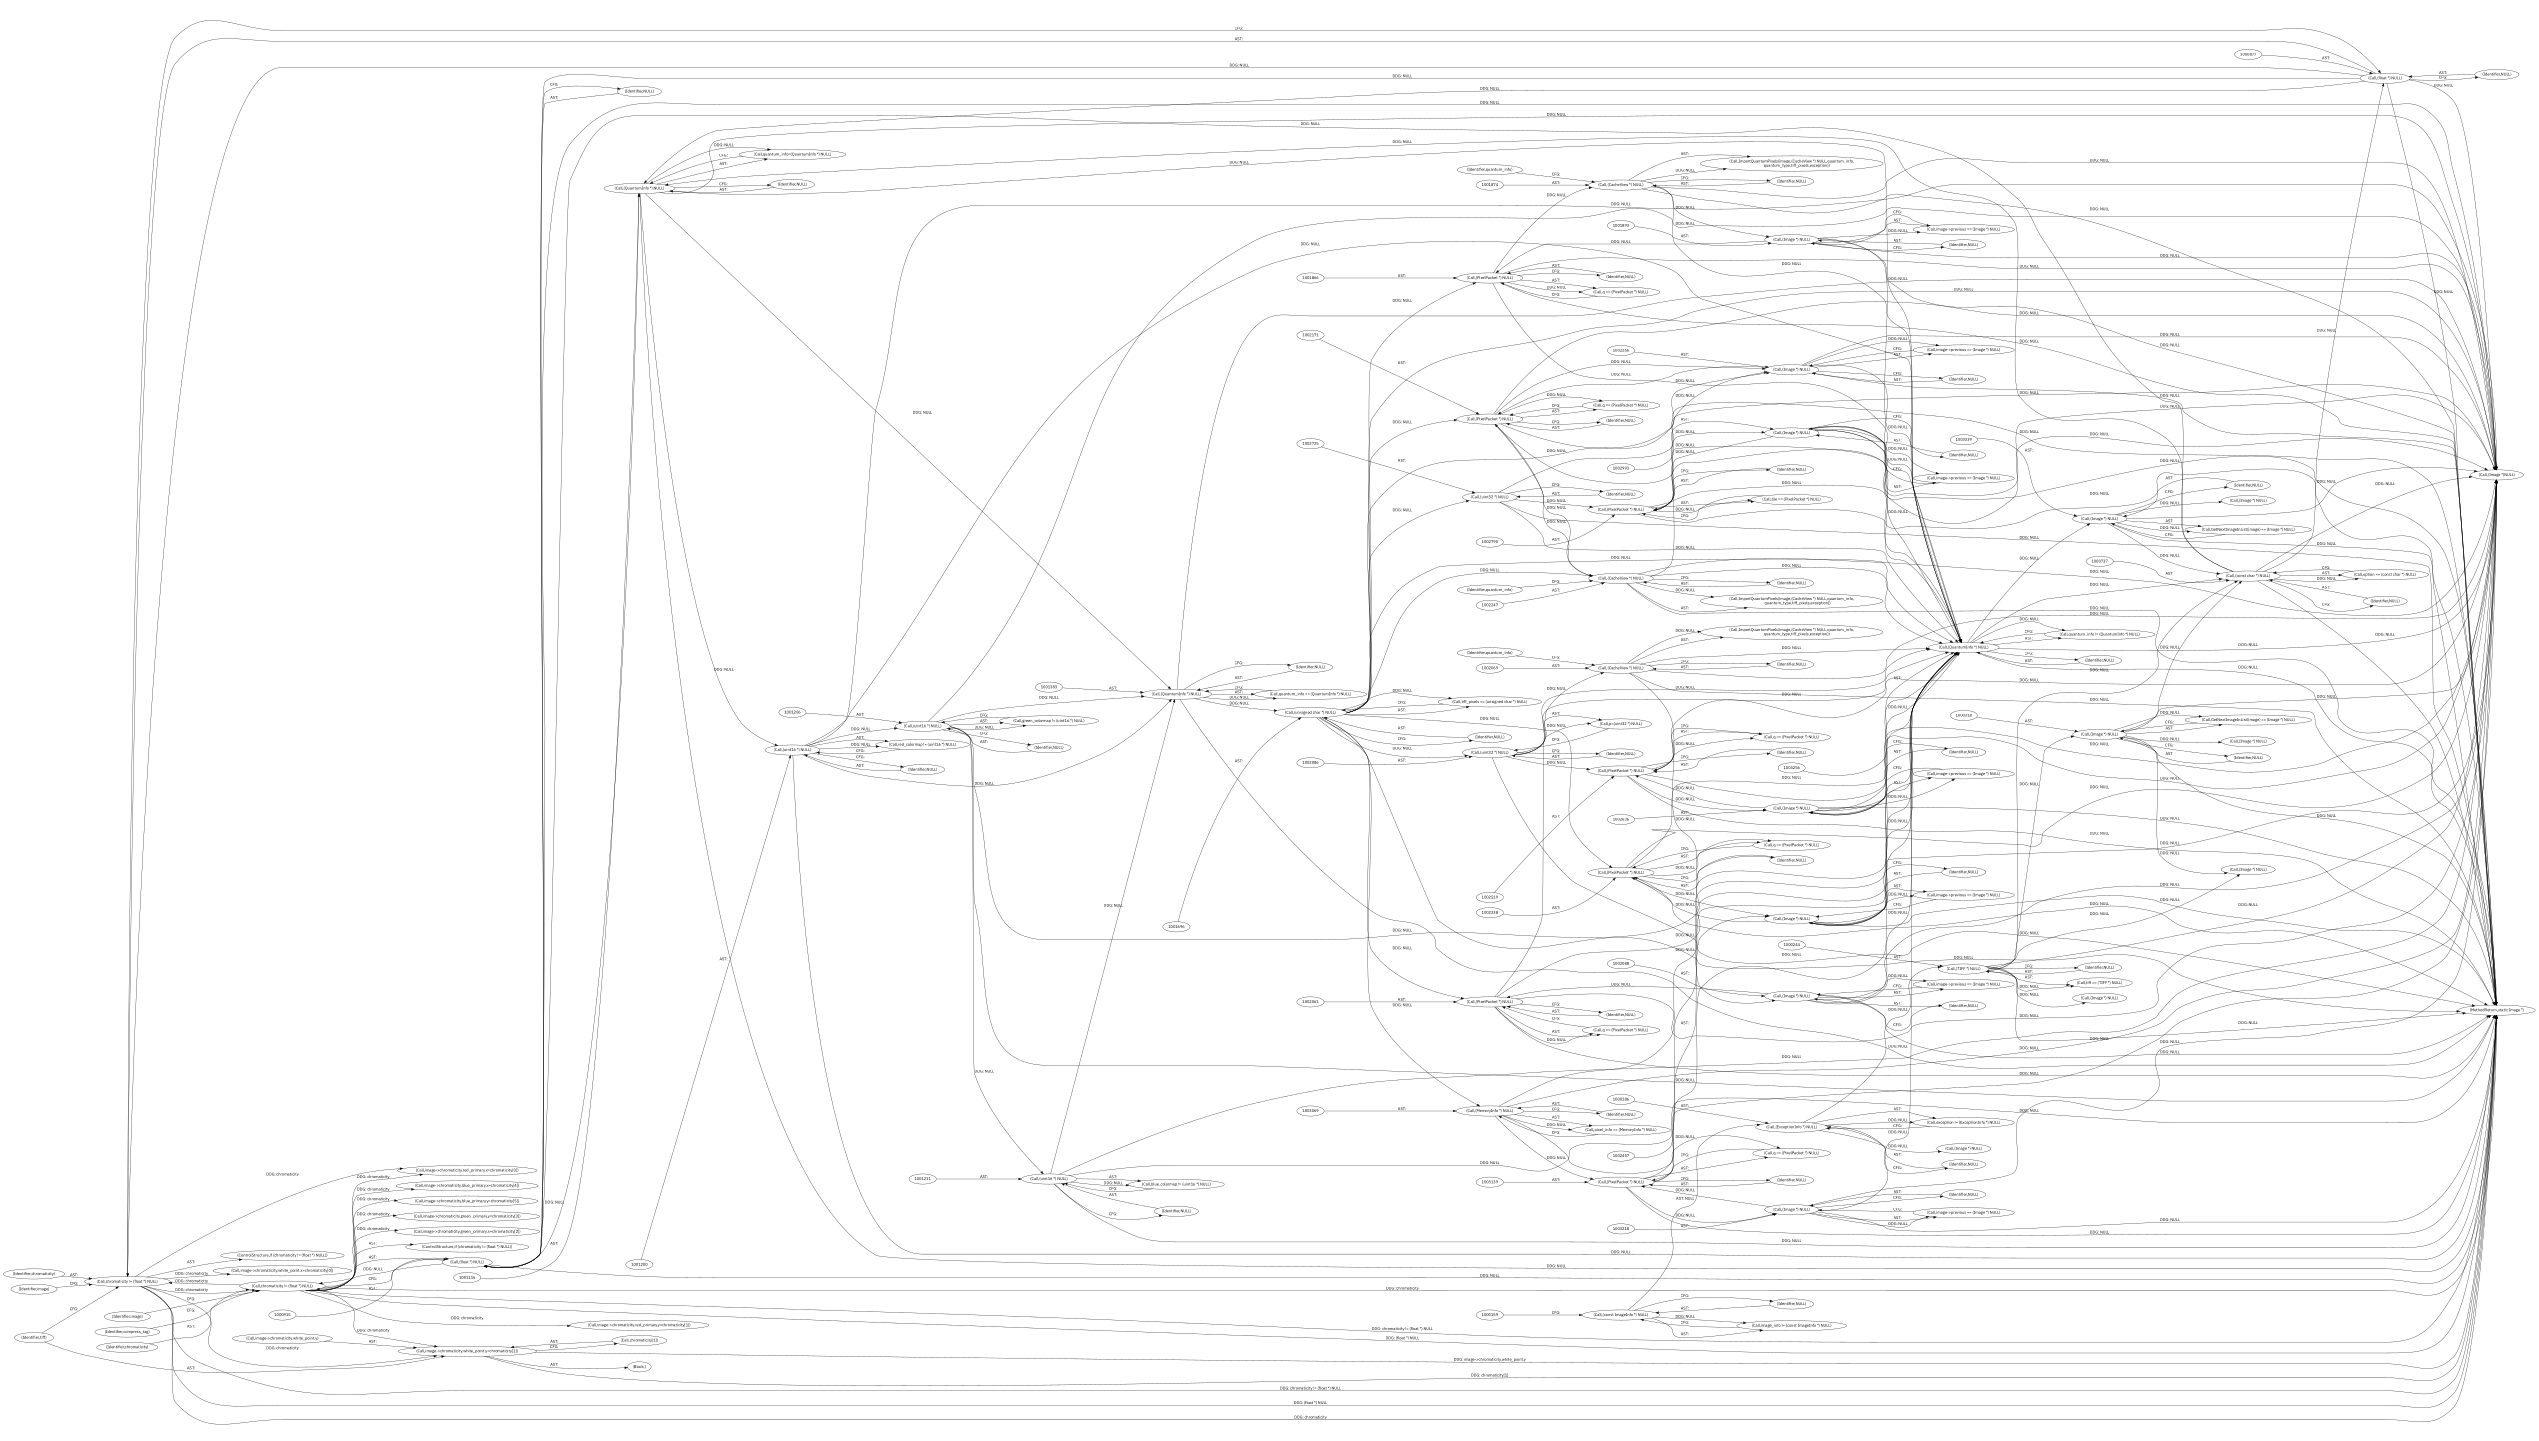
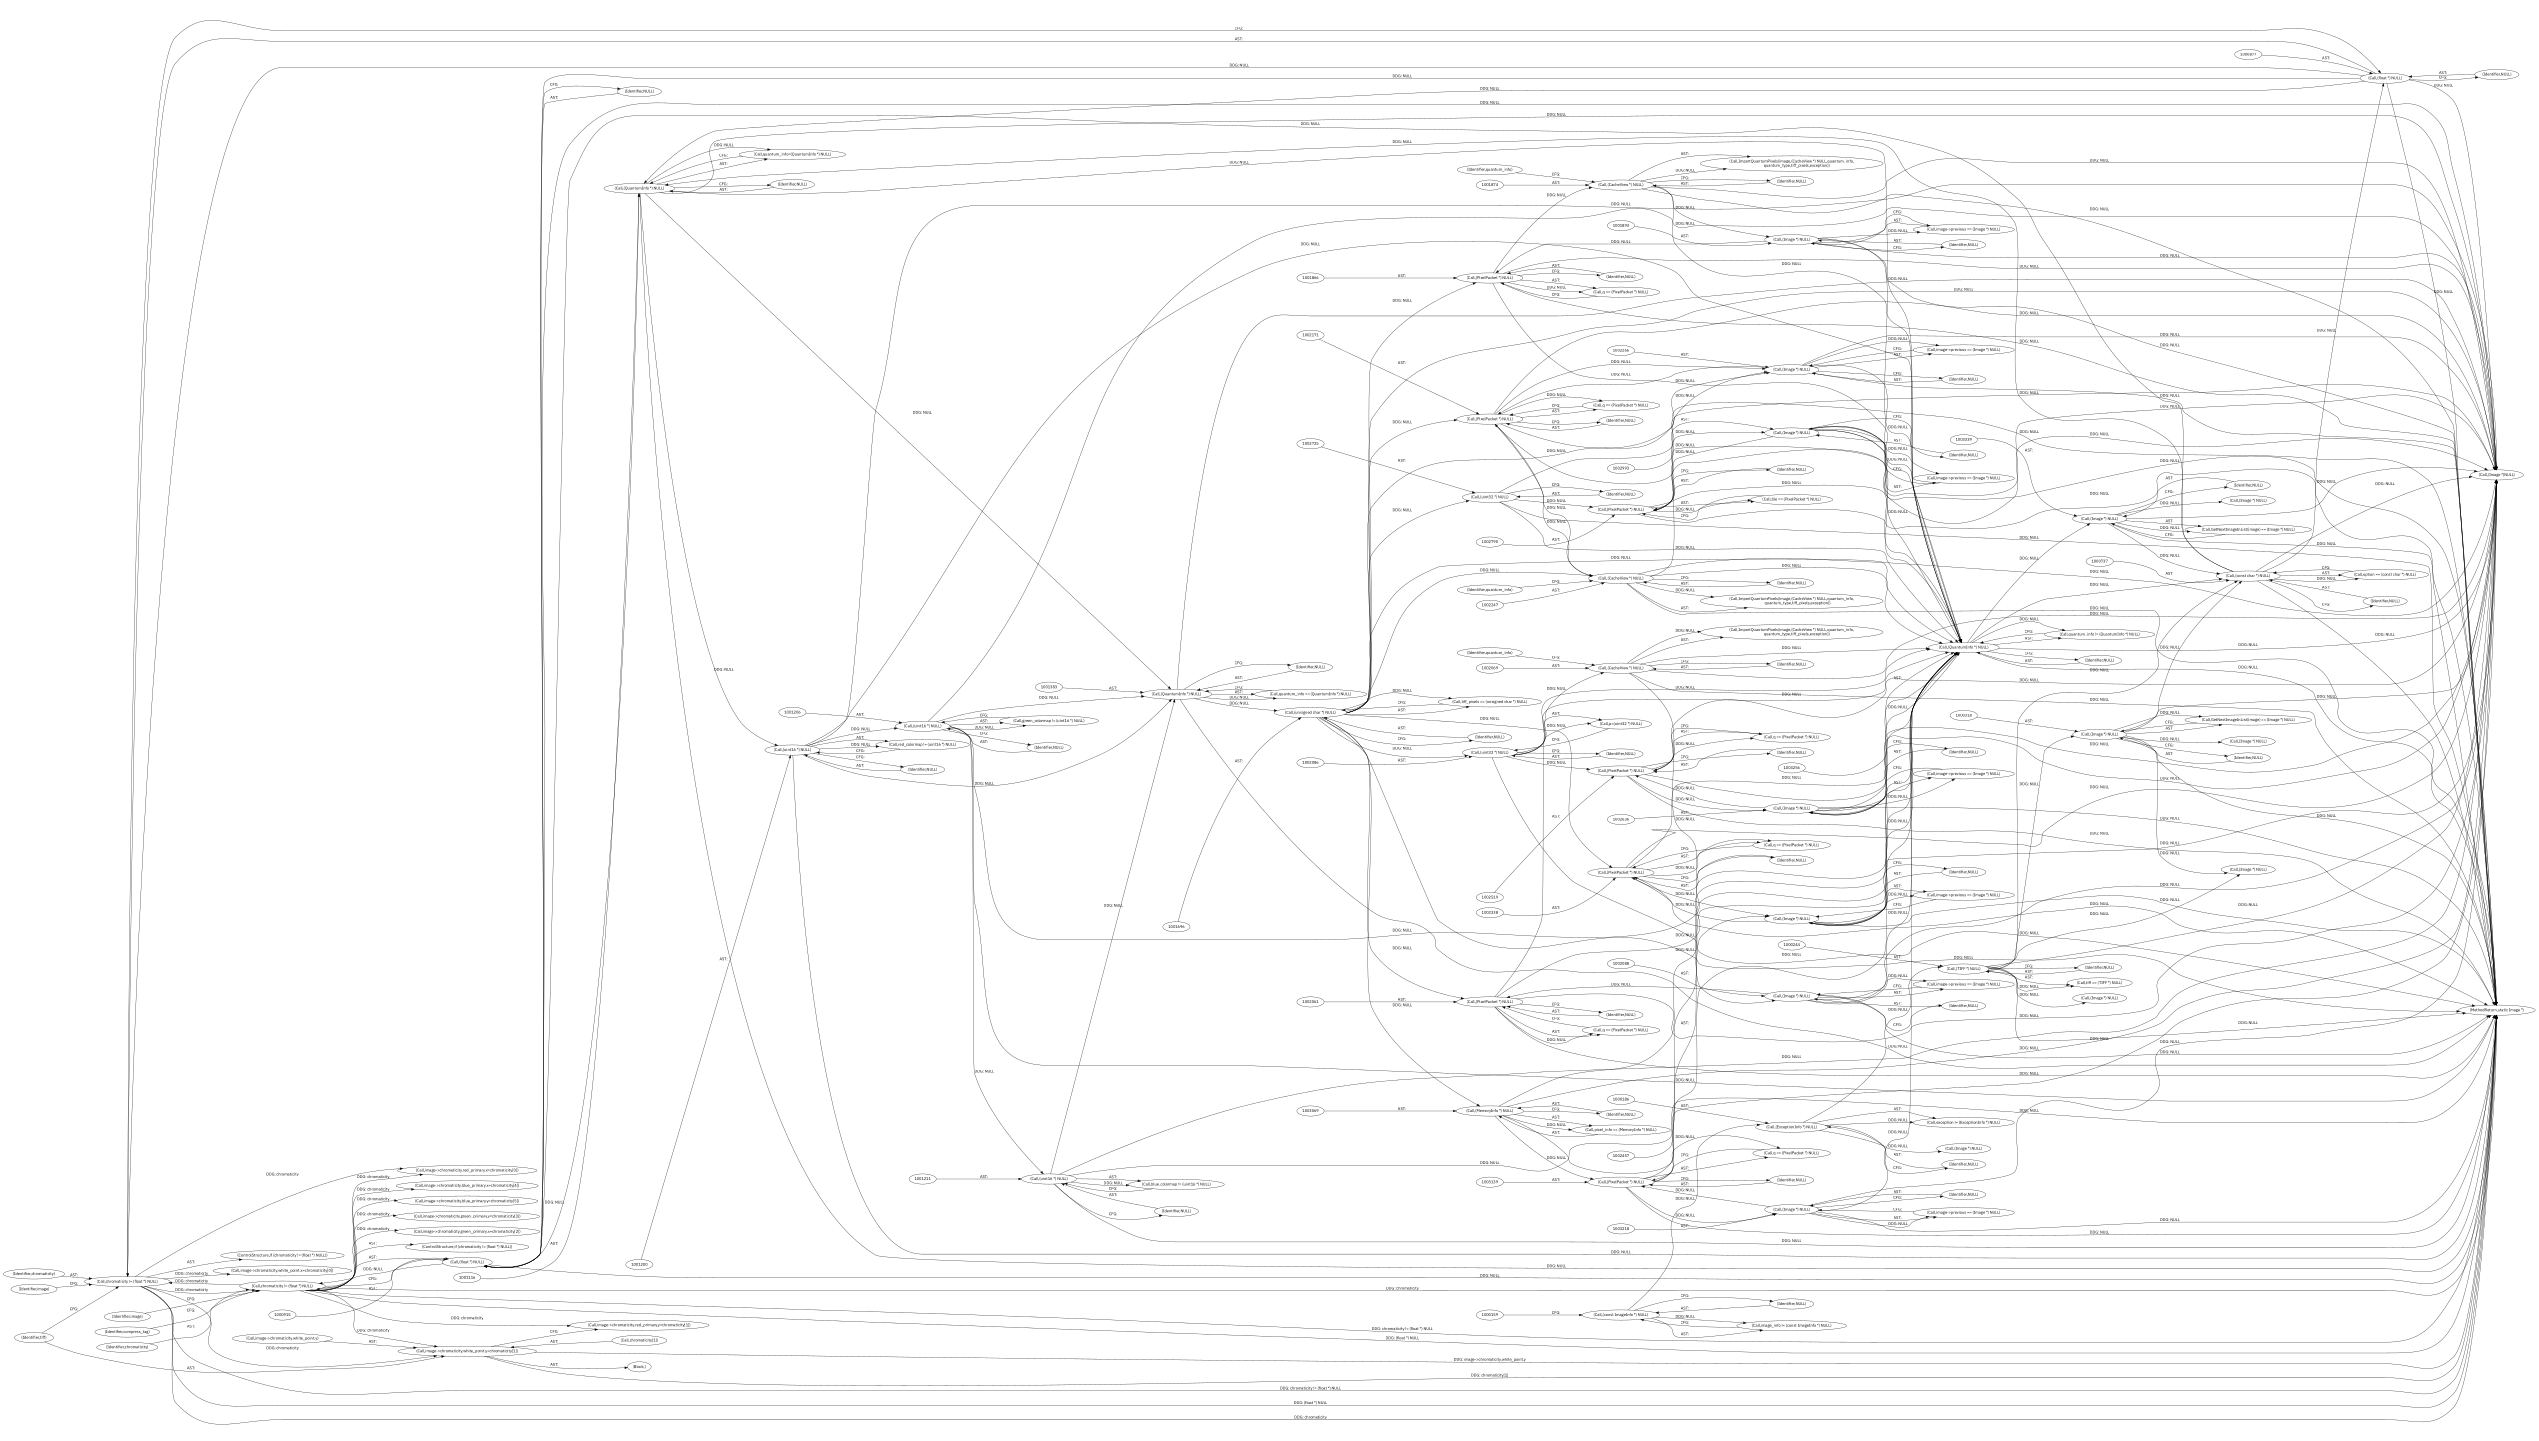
edge "(Call,exception != (ExceptionInfo *) NULL)" -> "(Call,(ExceptionInfo *) NULL)": removed, label "CFG:"
edge "(Call,pixel_info == (MemoryInfo *) NULL)" -> "(Call,(MemoryInfo *) NULL)": label "CFG: " -> "AST: "
edge "(Call,(const ImageInfo *) NULL)" -> "(Call,(ExceptionInfo *) NULL)": label "AST: NULL" -> "DDG: NULL"
edge "(Call,image->chromaticity.white_point.y=chromaticity[1])" -> "(Call,chromaticity[1])": now "(Call,image->chromaticity.white_point.y=chromaticity[1])" -> "(Call,image->chromaticity.red_primary.y=chromaticity[1])"
